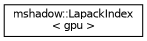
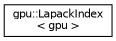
node "mshadow::LapackIndex < gpu >": label "mshadow::LapackIndex < gpu >" -> "gpu::LapackIndex < gpu >"
